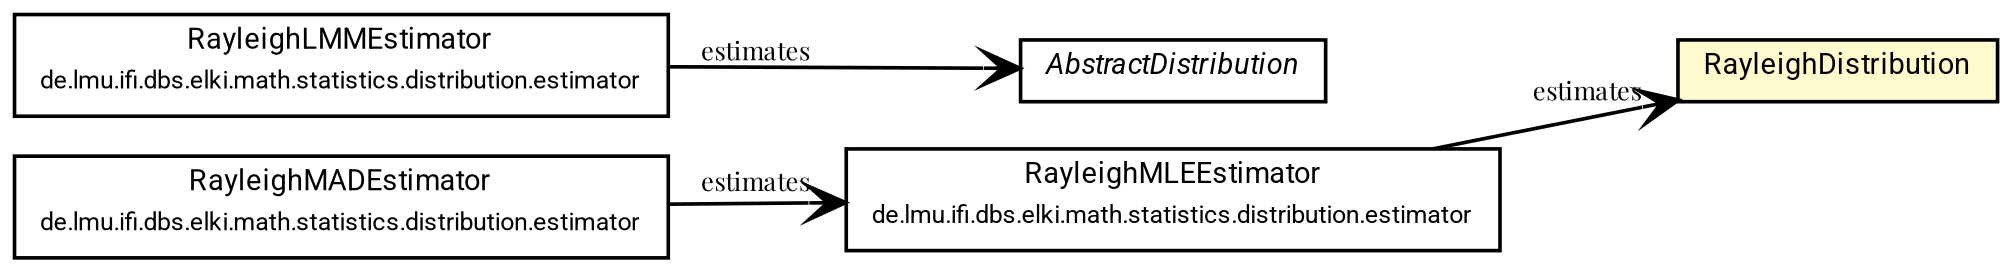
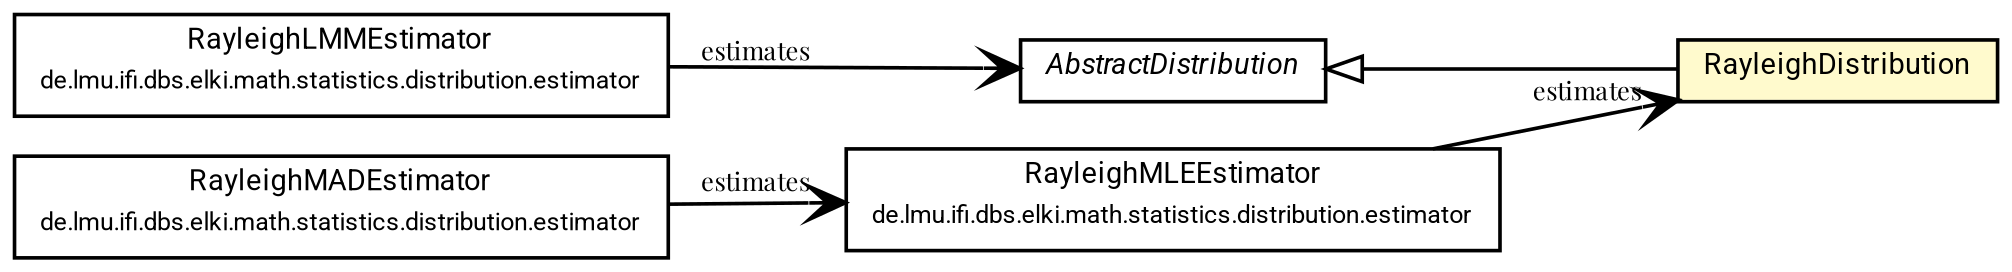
edge "RayleighDistribution" -> "AbstractDistribution": added
